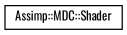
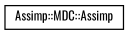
node "Assimp::MDC::Shader": label "Assimp::MDC::Shader" -> "Assimp::MDC::Assimp"
